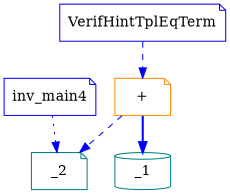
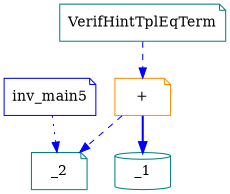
node "VerifHintTplEqTerm": color blue -> teal
node "inv_main4": label "inv_main4" -> "inv_main5"
